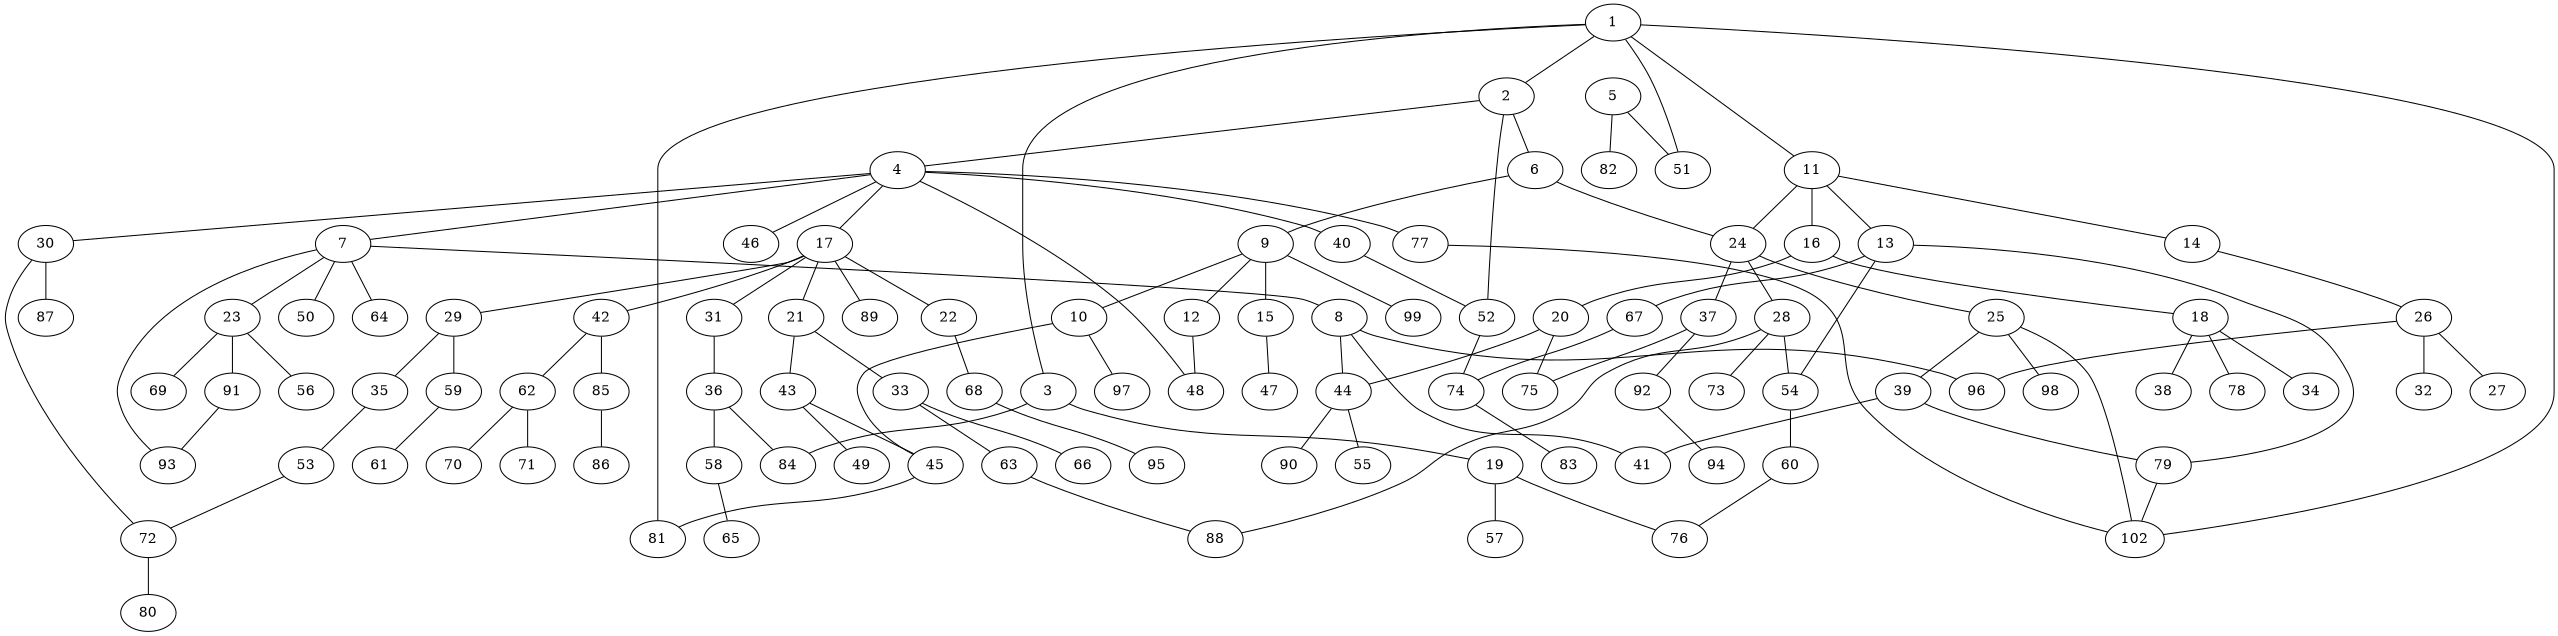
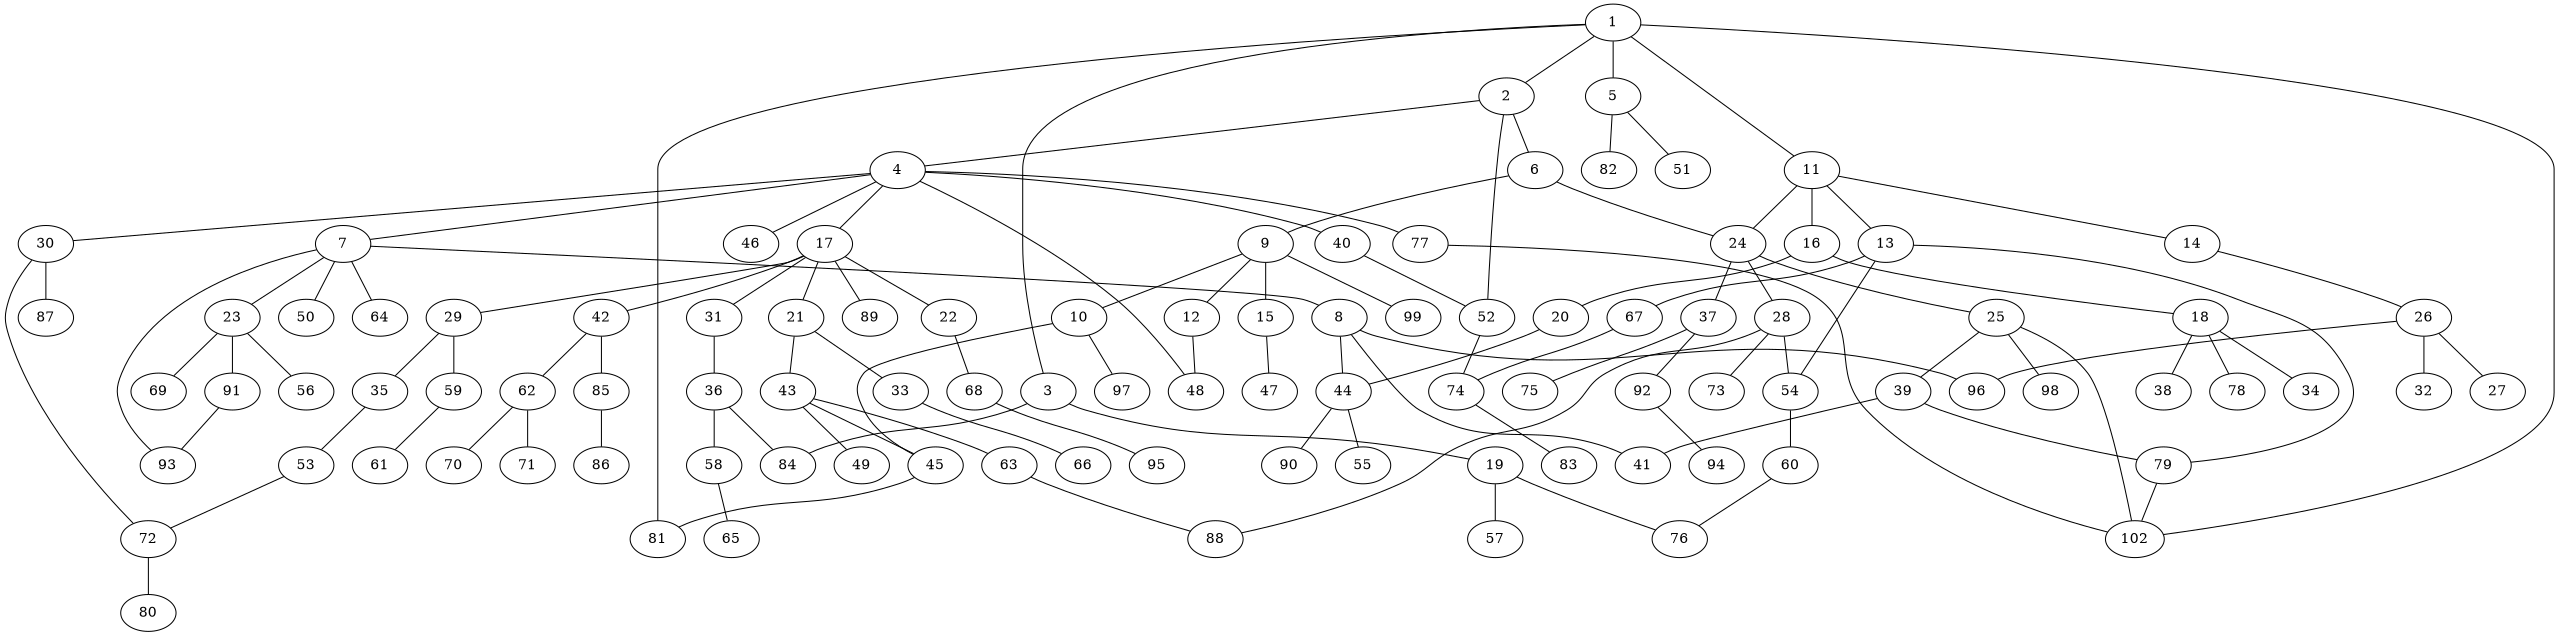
edge "1" -- "51": now "1" -- "5"
edge "20" -- "75": removed
edge "33" -- "63": now "43" -- "63"
